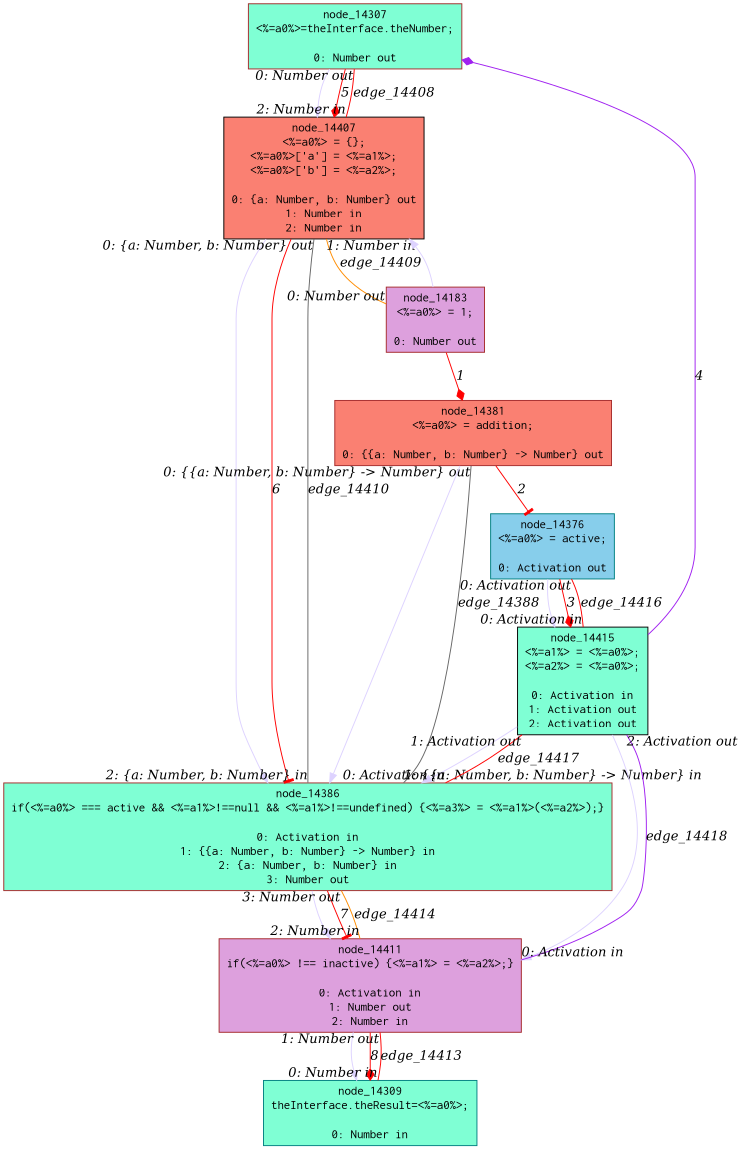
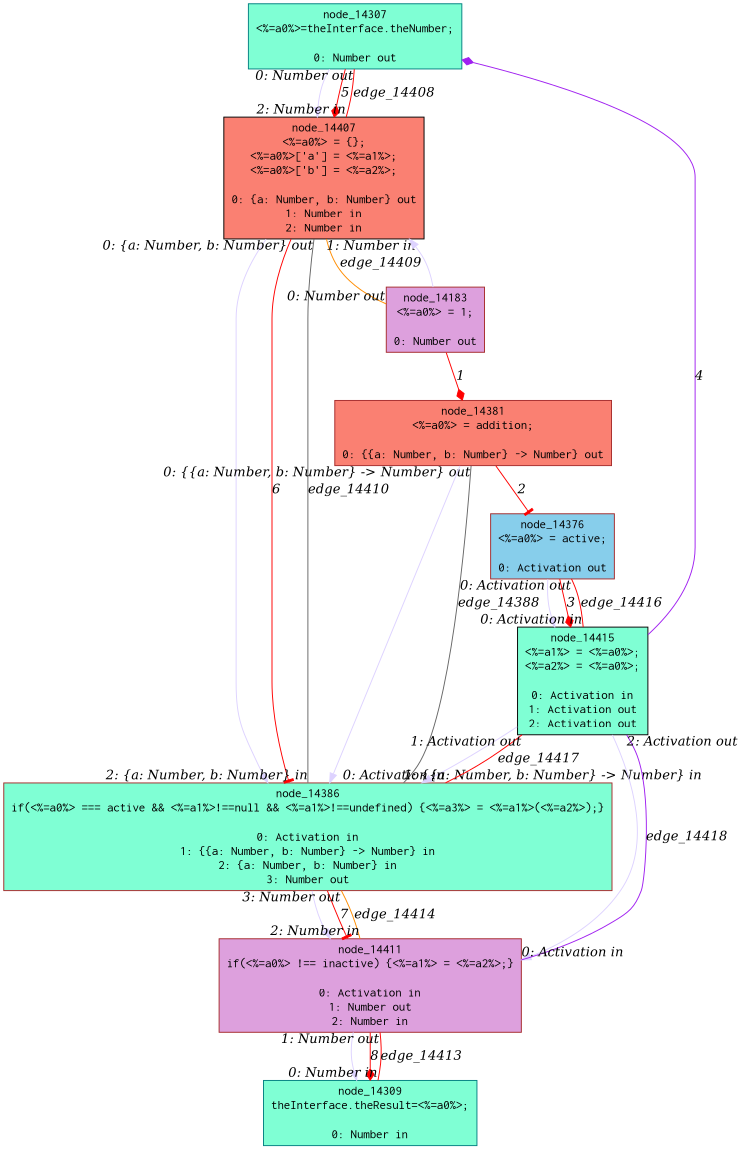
node "node_14307 <%=a0%>=theInterface.theNumber; 0: Number out": color brown -> teal
node "node_14376 <%=a0%> = active; 0: Activation out": color teal -> brown
